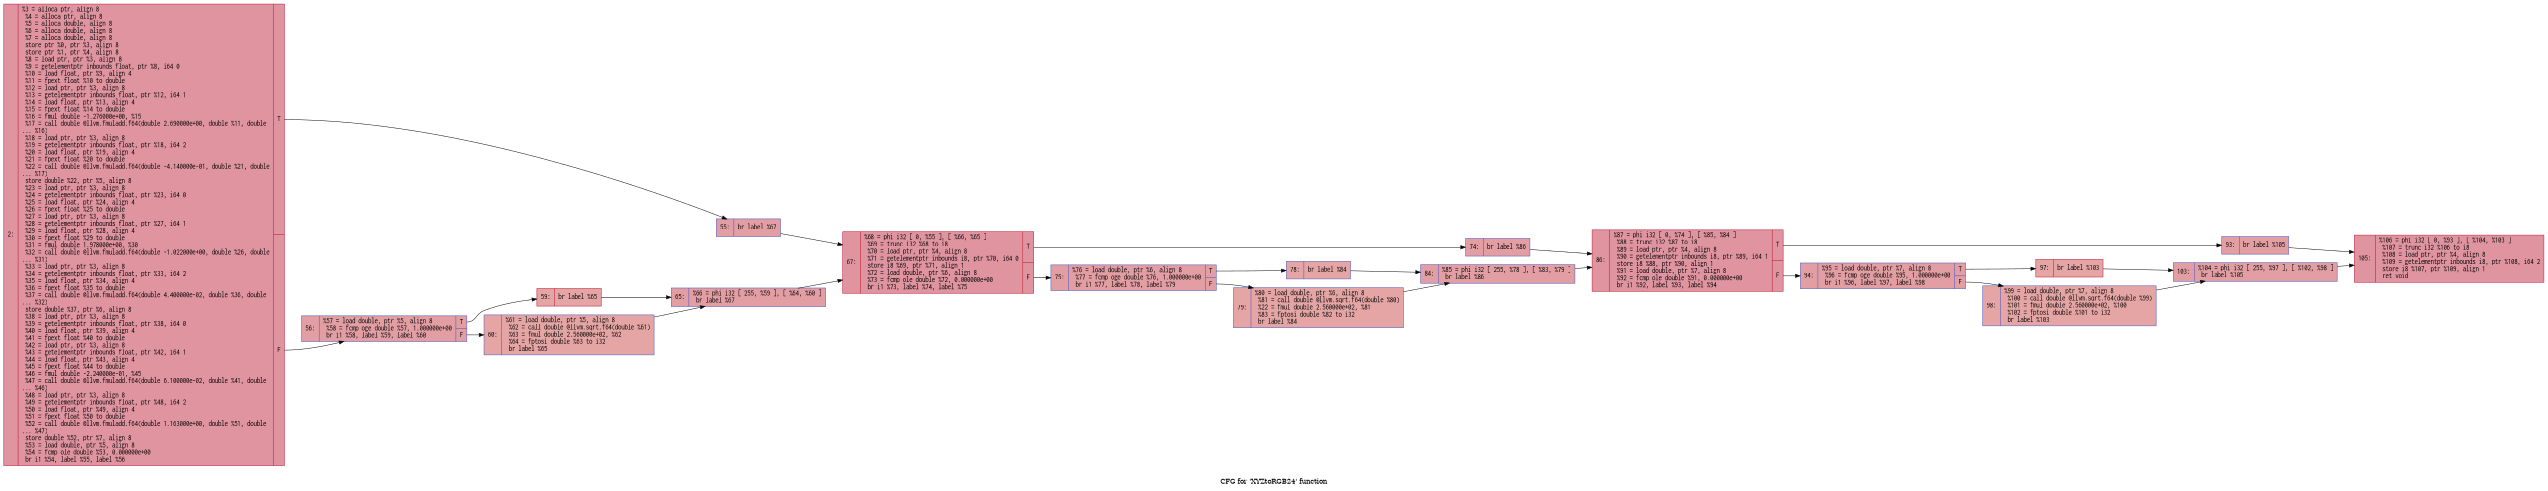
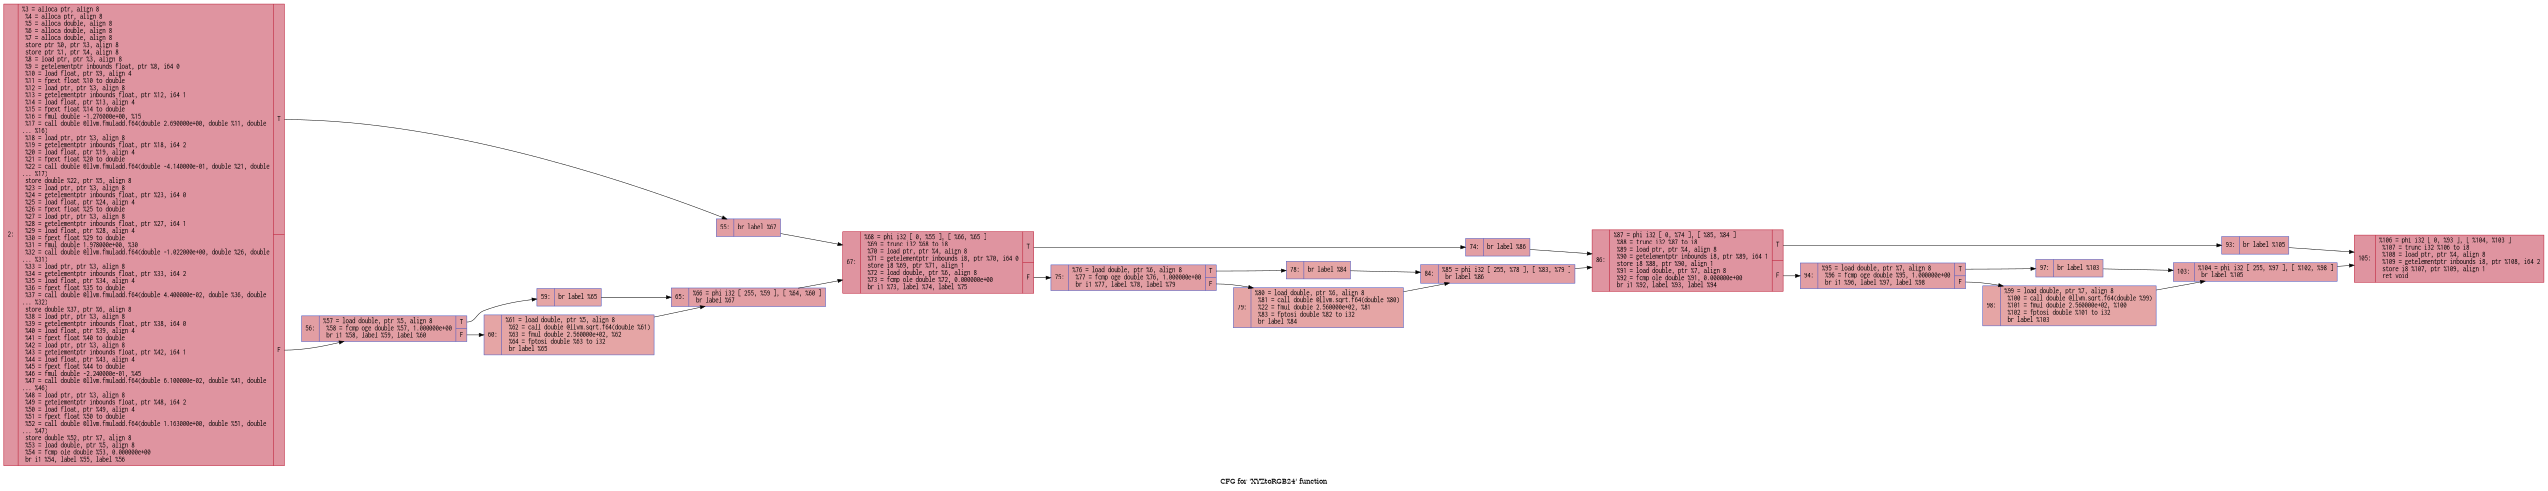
node "97:": color #b70d28ff -> #3d50c3ff
node "59:": color #b70d28ff -> #3d50c3ff
